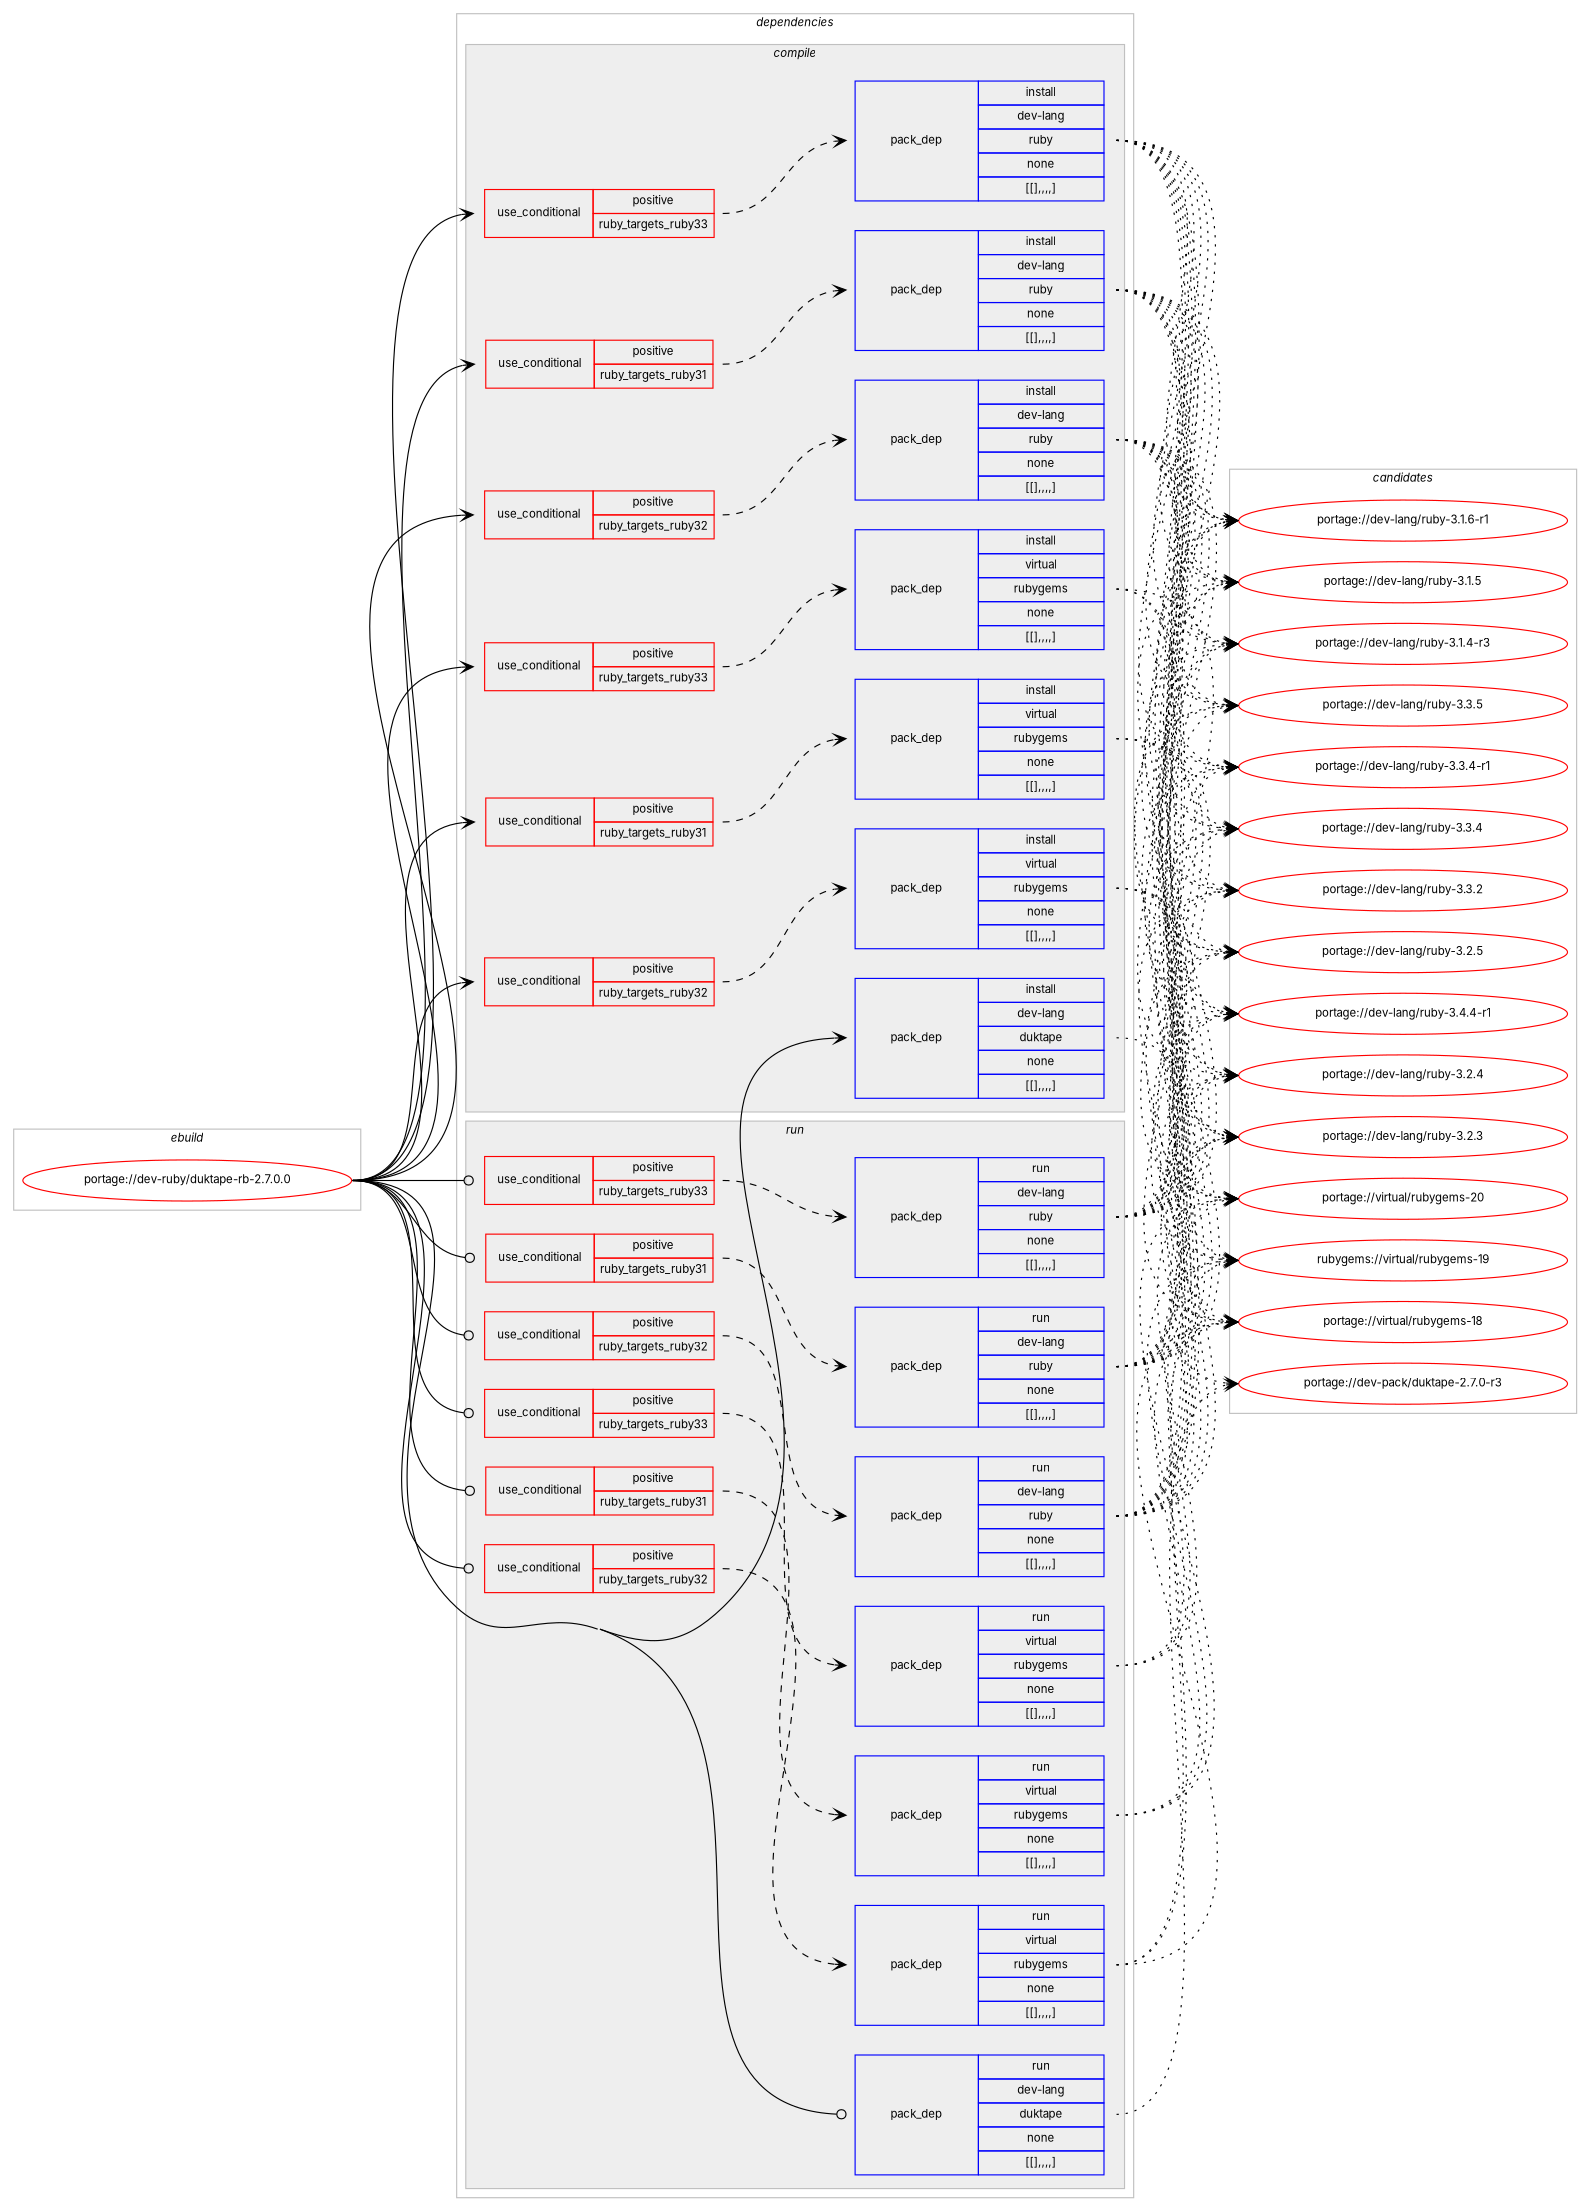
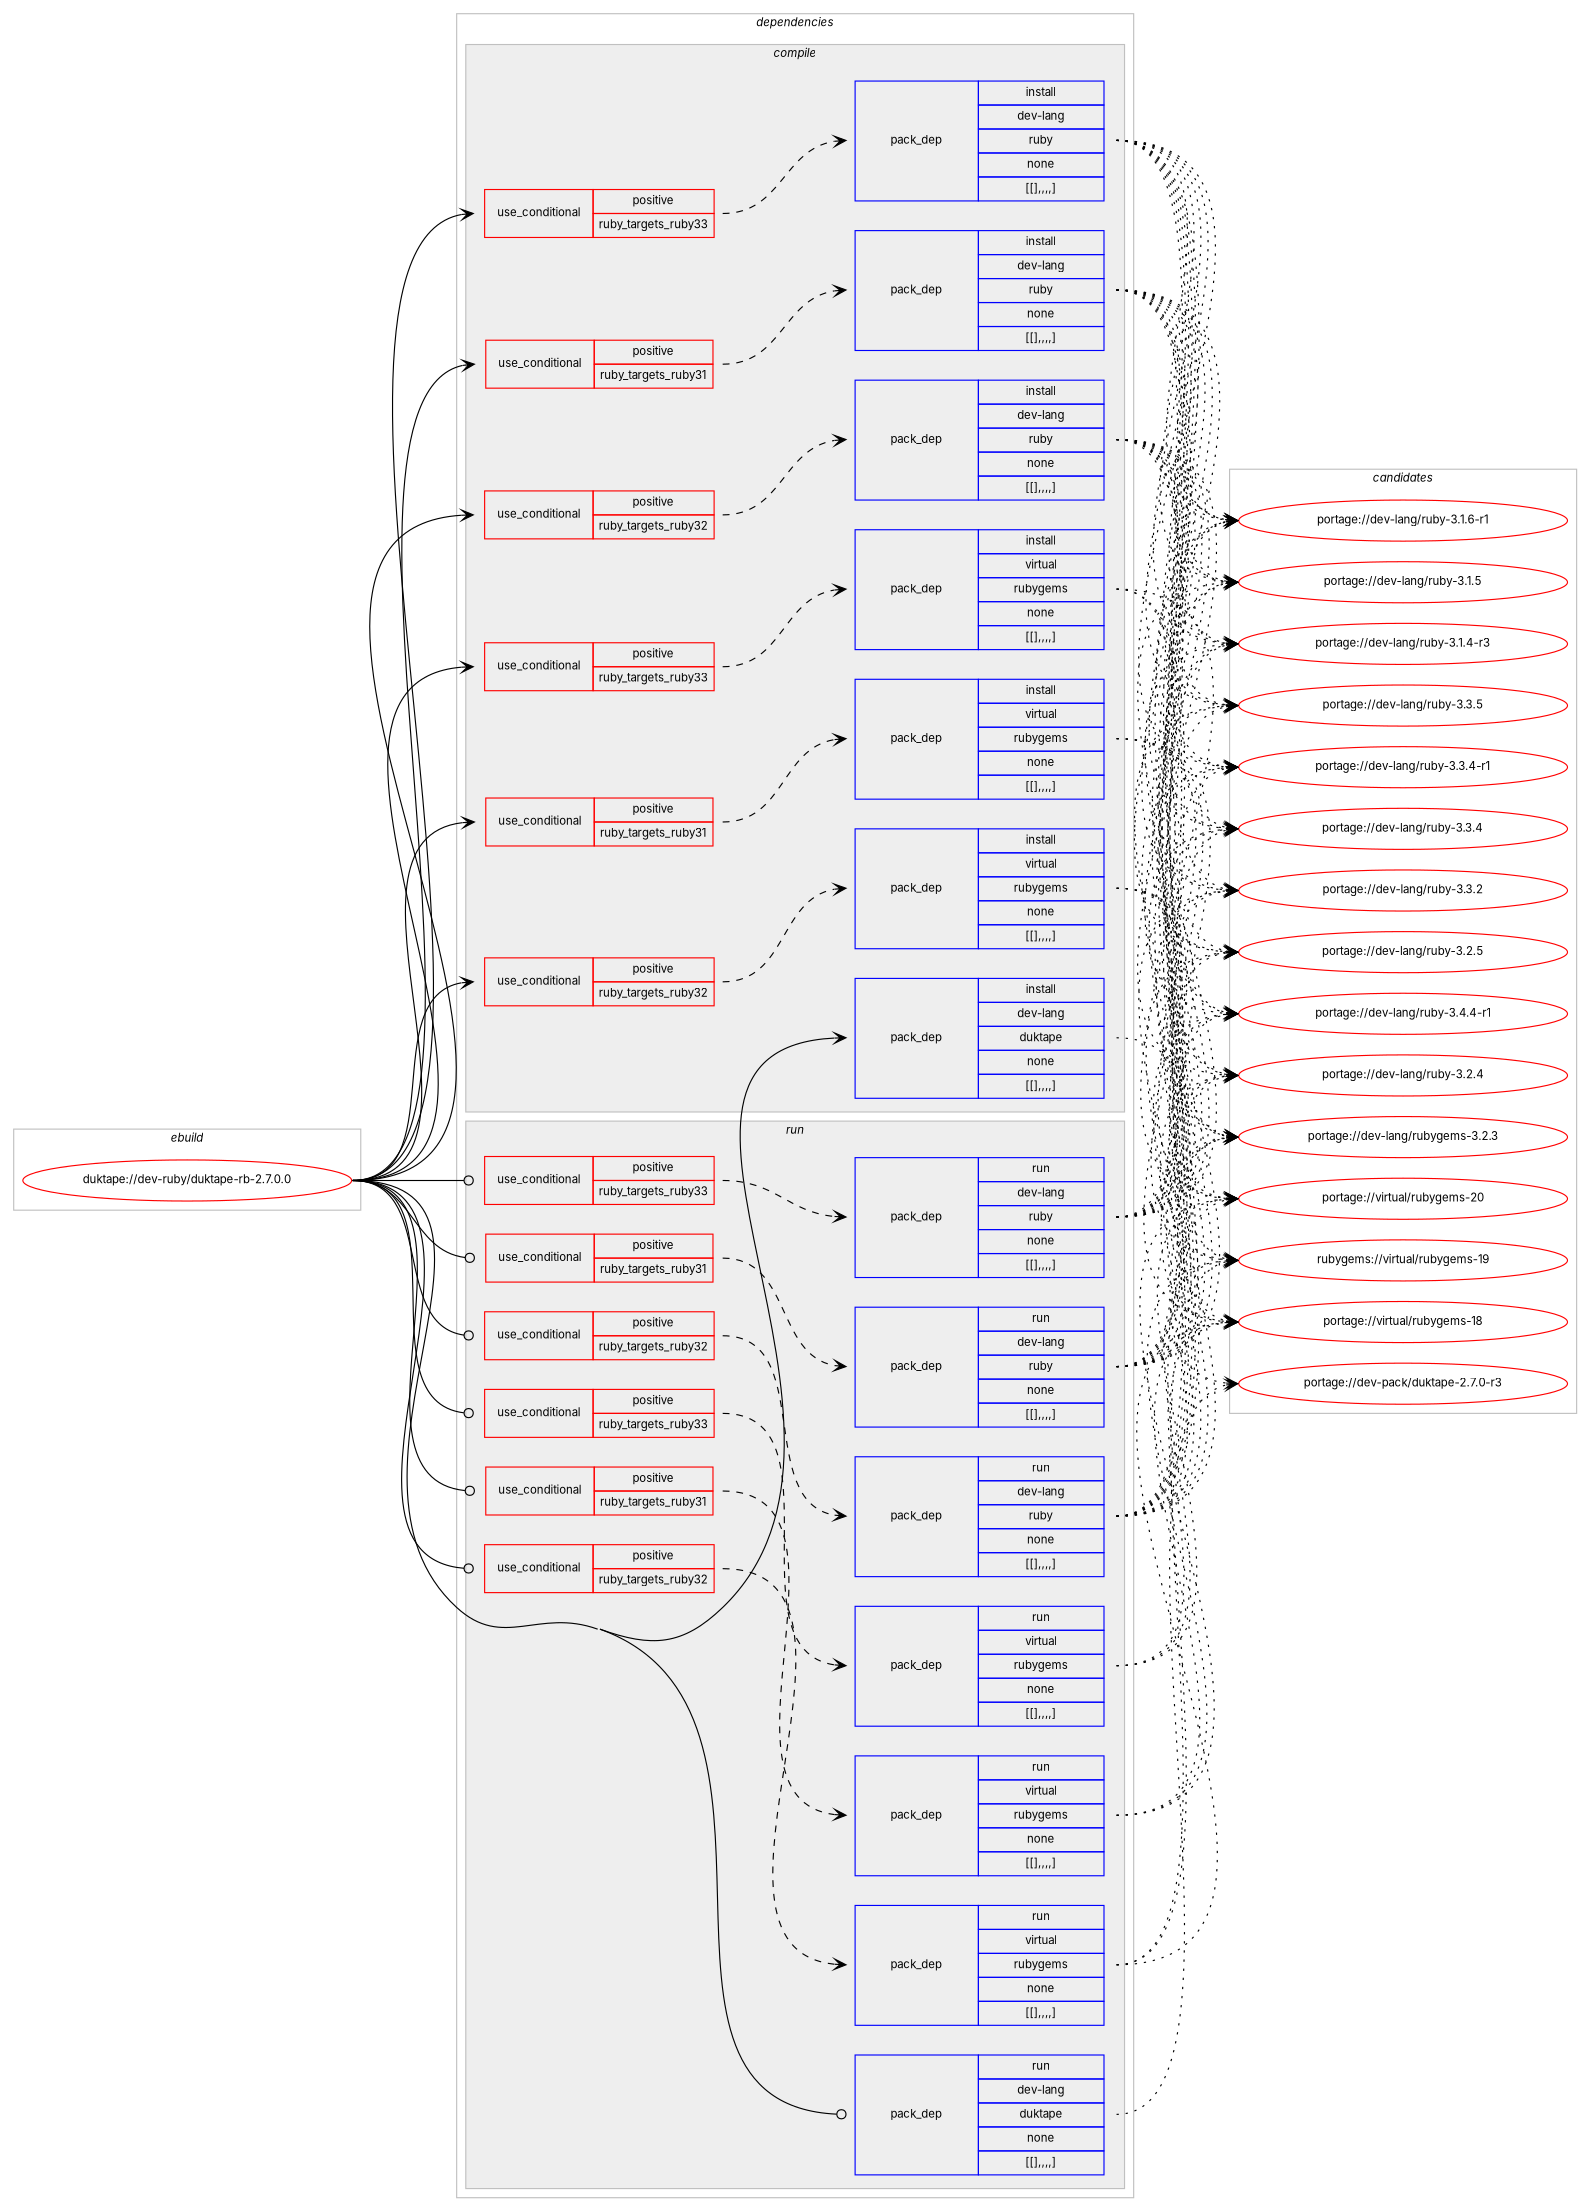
node "portage://dev-lang/ruby-3.2.3": label "portage://dev-lang/ruby-3.2.3" -> "portage://dev-lang/rubygems-3.2.3"
node "portage://dev-ruby/duktape-rb-2.7.0.0": label "portage://dev-ruby/duktape-rb-2.7.0.0" -> "duktape://dev-ruby/duktape-rb-2.7.0.0"
